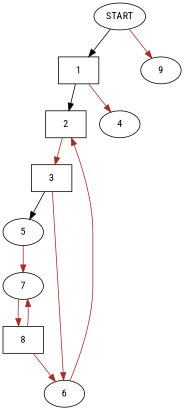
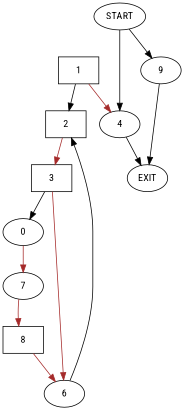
edge "START" -> "1": now "START" -> "4"
edge "START" -> "9": color brown -> black
node "EXIT": added
node "5": label "5" -> "0"
edge "6" -> "2": color brown -> black
edge "8" -> "7": removed
